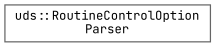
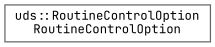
node "uds::RoutineControlOption Parser": label "uds::RoutineControlOption Parser" -> "uds::RoutineControlOption RoutineControlOption"
